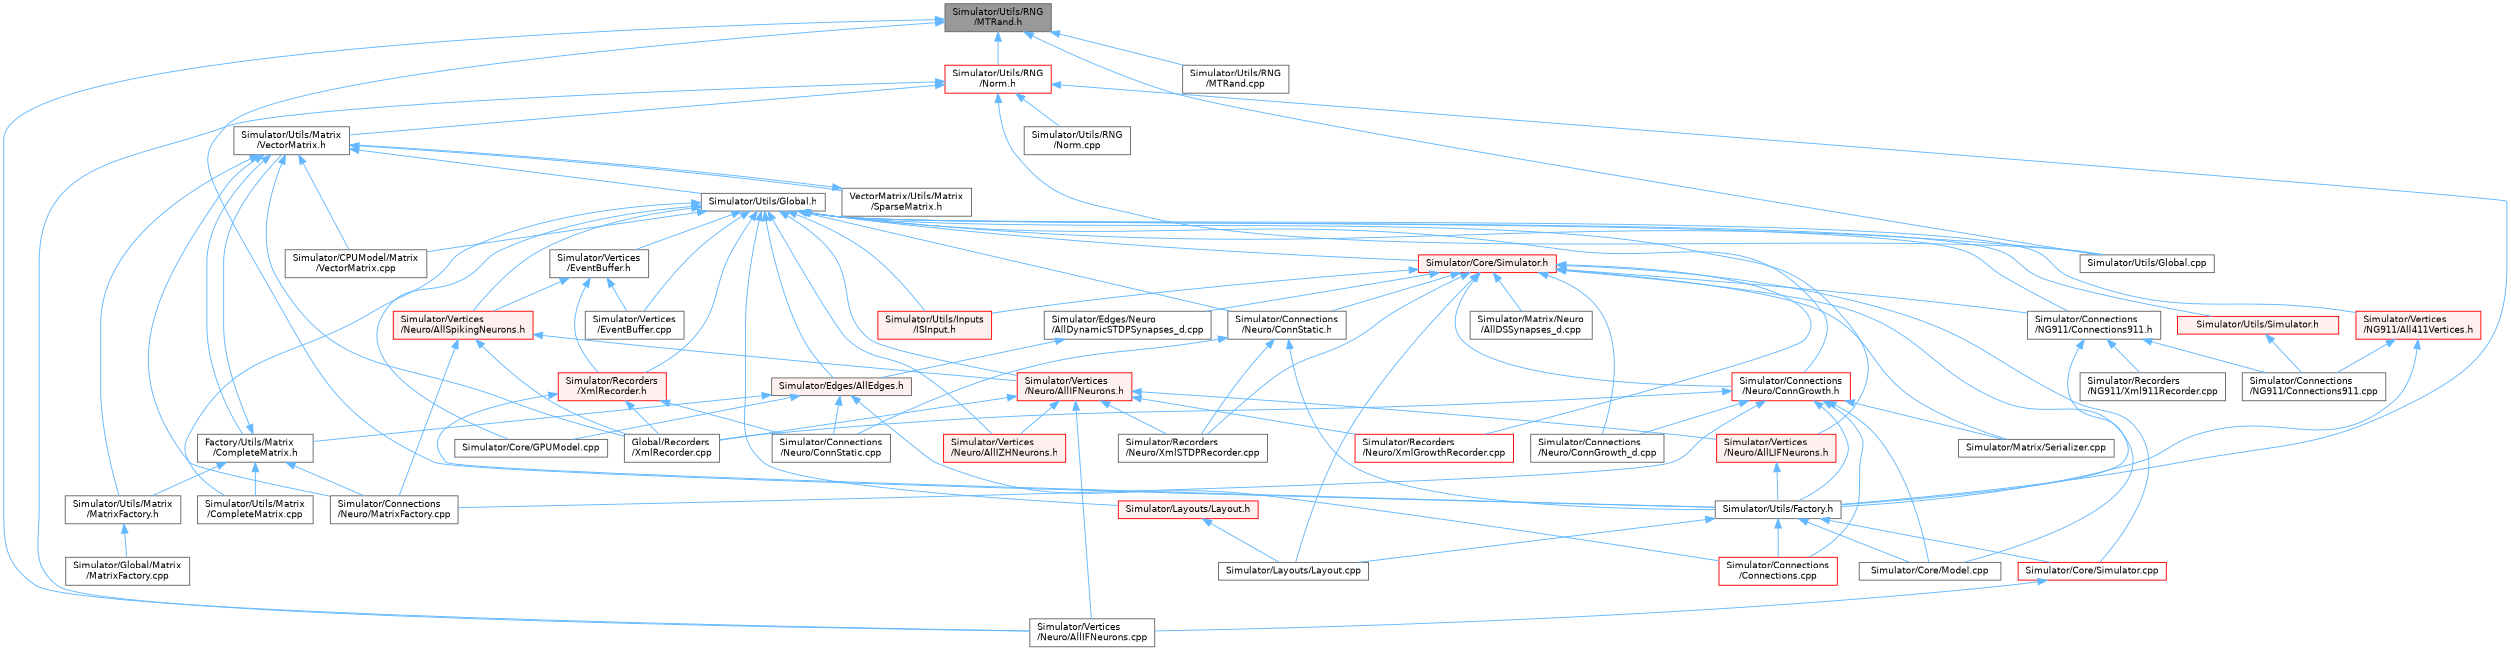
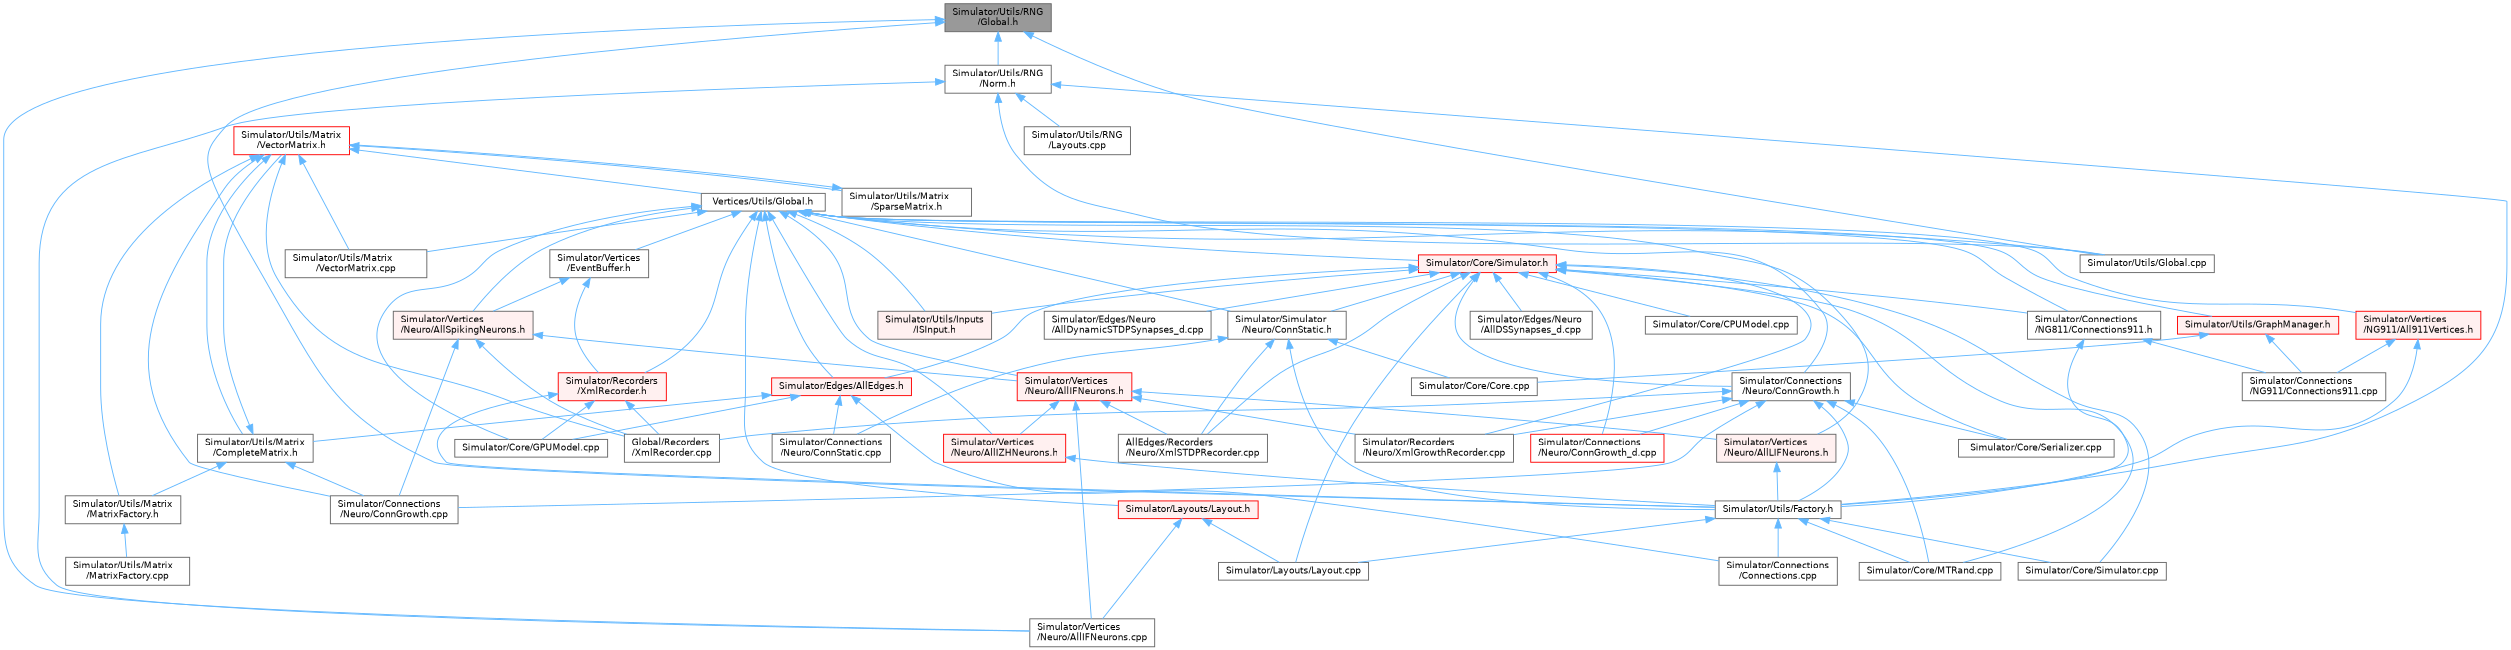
node "Simulator/Utils/RNG /MTRand.h": label "Simulator/Utils/RNG /MTRand.h" -> "Simulator/Utils/RNG /Global.h"
node "Simulator/Utils/RNG /Norm.h": color red -> grey40
node "Simulator/Utils/RNG /MTRand.cpp": removed
edge "Simulator/Utils/Matrix /VectorMatrix.h" -> "Simulator/Utils/RNG /Norm.h": removed
node "Simulator/Utils/Matrix /VectorMatrix.h": color grey40 -> red
node "Simulator/Utils/RNG /Norm.cpp": label "Simulator/Utils/RNG /Norm.cpp" -> "Simulator/Utils/RNG /Layouts.cpp"
node "Simulator/Utils/Global.h": label "Simulator/Utils/Global.h" -> "Vertices/Utils/Global.h"
node "VectorMatrix/Utils/Matrix /SparseMatrix.h": label "VectorMatrix/Utils/Matrix /SparseMatrix.h" -> "Simulator/Utils/Matrix /SparseMatrix.h"
node "Simulator/CPUModel/Matrix /VectorMatrix.cpp": label "Simulator/CPUModel/Matrix /VectorMatrix.cpp" -> "Simulator/Utils/Matrix /VectorMatrix.cpp"
node "Simulator/Vertices /Neuro/AllSpikingNeurons.h": color red -> grey40
node "Simulator/Vertices /EventBuffer.cpp": removed
node "Simulator/Utils/Inputs /ISInput.h": color red -> grey40
node "Simulator/Connections /Neuro/ConnStatic.h": label "Simulator/Connections /Neuro/ConnStatic.h" -> "Simulator/Simulator /Neuro/ConnStatic.h"
node "Simulator/Matrix/Neuro /AllDSSynapses_d.cpp": label "Simulator/Matrix/Neuro /AllDSSynapses_d.cpp" -> "Simulator/Edges/Neuro /AllDSSynapses_d.cpp"
node "Simulator/Core/CPUModel.cpp": added
node "Simulator/Connections /NG911/Connections911.h": label "Simulator/Connections /NG911/Connections911.h" -> "Simulator/Connections /NG811/Connections911.h"
node "Simulator/Utils/Simulator.h": label "Simulator/Utils/Simulator.h" -> "Simulator/Utils/GraphManager.h"
node "Simulator/Vertices /NG911/All411Vertices.h": label "Simulator/Vertices /NG911/All411Vertices.h" -> "Simulator/Vertices /NG911/All911Vertices.h"
edge "Simulator/Edges/AllEdges.h" -> "Simulator/Edges/Neuro /AllDynamicSTDPSynapses_d.cpp": now "Simulator/Edges/AllEdges.h" -> "Simulator/Core/Simulator.h"
node "Simulator/Edges/AllEdges.h": color grey40 -> red
node "Simulator/Core/Core.cpp": added
node "Simulator/Connections /Neuro/ConnGrowth.h": color red -> grey40
node "Simulator/Recorders /NG911/Xml911Recorder.cpp": removed
edge "Simulator/Connections /Neuro/ConnStatic.cpp" -> "Simulator/Recorders /XmlRecorder.h": now "Simulator/Core/GPUModel.cpp" -> "Simulator/Recorders /XmlRecorder.h"
edge "Global/Recorders /XmlRecorder.cpp" -> "Simulator/Vertices /Neuro/AllIFNeurons.h": removed
node "Factory/Utils/Matrix /CompleteMatrix.h": label "Factory/Utils/Matrix /CompleteMatrix.h" -> "Simulator/Utils/Matrix /CompleteMatrix.h"
node "Simulator/Recorders /Neuro/XmlSTDPRecorder.cpp": label "Simulator/Recorders /Neuro/XmlSTDPRecorder.cpp" -> "AllEdges/Recorders /Neuro/XmlSTDPRecorder.cpp"
node "Simulator/Recorders /Neuro/XmlGrowthRecorder.cpp": color red -> grey40
node "Simulator/Connections /Neuro/ConnGrowth_d.cpp": color grey40 -> red
node "Simulator/Vertices /Neuro/AllLIFNeurons.h": color red -> grey40
node "Simulator/Matrix/Serializer.cpp": label "Simulator/Matrix/Serializer.cpp" -> "Simulator/Core/Serializer.cpp"
edge "Simulator/Connections /Connections.cpp" -> "Simulator/Connections /Neuro/ConnGrowth.h": now "Simulator/Recorders /Neuro/XmlGrowthRecorder.cpp" -> "Simulator/Connections /Neuro/ConnGrowth.h"
edge "Simulator/Utils/Factory.h" -> "Simulator/Vertices /Neuro/AllIZHNeurons.h": added
node "Simulator/Utils/Matrix /CompleteMatrix.cpp": removed
node "Simulator/Connections /Neuro/MatrixFactory.cpp": label "Simulator/Connections /Neuro/MatrixFactory.cpp" -> "Simulator/Connections /Neuro/ConnGrowth.cpp"
node "Simulator/Global/Matrix /MatrixFactory.cpp": label "Simulator/Global/Matrix /MatrixFactory.cpp" -> "Simulator/Utils/Matrix /MatrixFactory.cpp"
node "Simulator/Connections /Connections.cpp": color red -> grey40
node "Simulator/Core/Model.cpp": label "Simulator/Core/Model.cpp" -> "Simulator/Core/MTRand.cpp"
node "Simulator/Core/Simulator.cpp": color red -> grey40
edge "Simulator/Vertices /Neuro/AllIFNeurons.cpp" -> "Simulator/Core/Simulator.cpp": now "Simulator/Vertices /Neuro/AllIFNeurons.cpp" -> "Simulator/Layouts/Layout.h"
